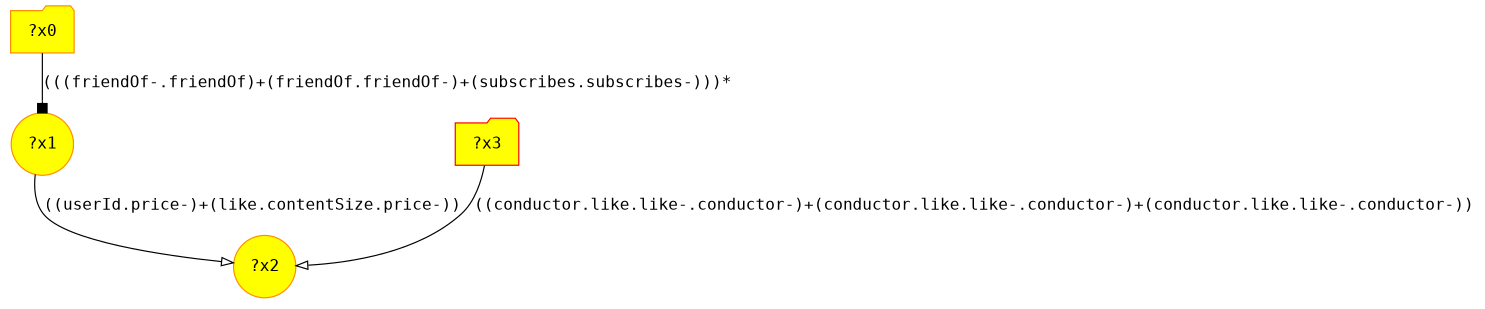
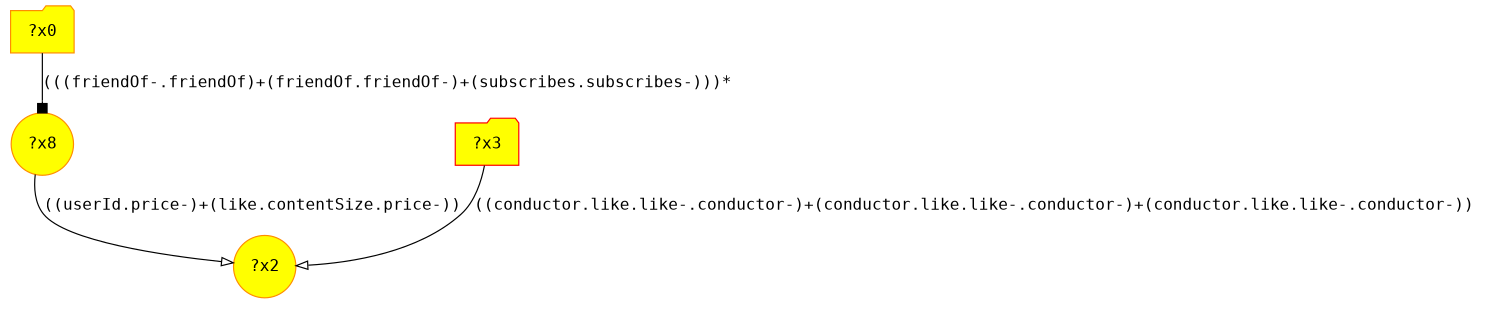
node "?x1": label "?x1" -> "?x8"
